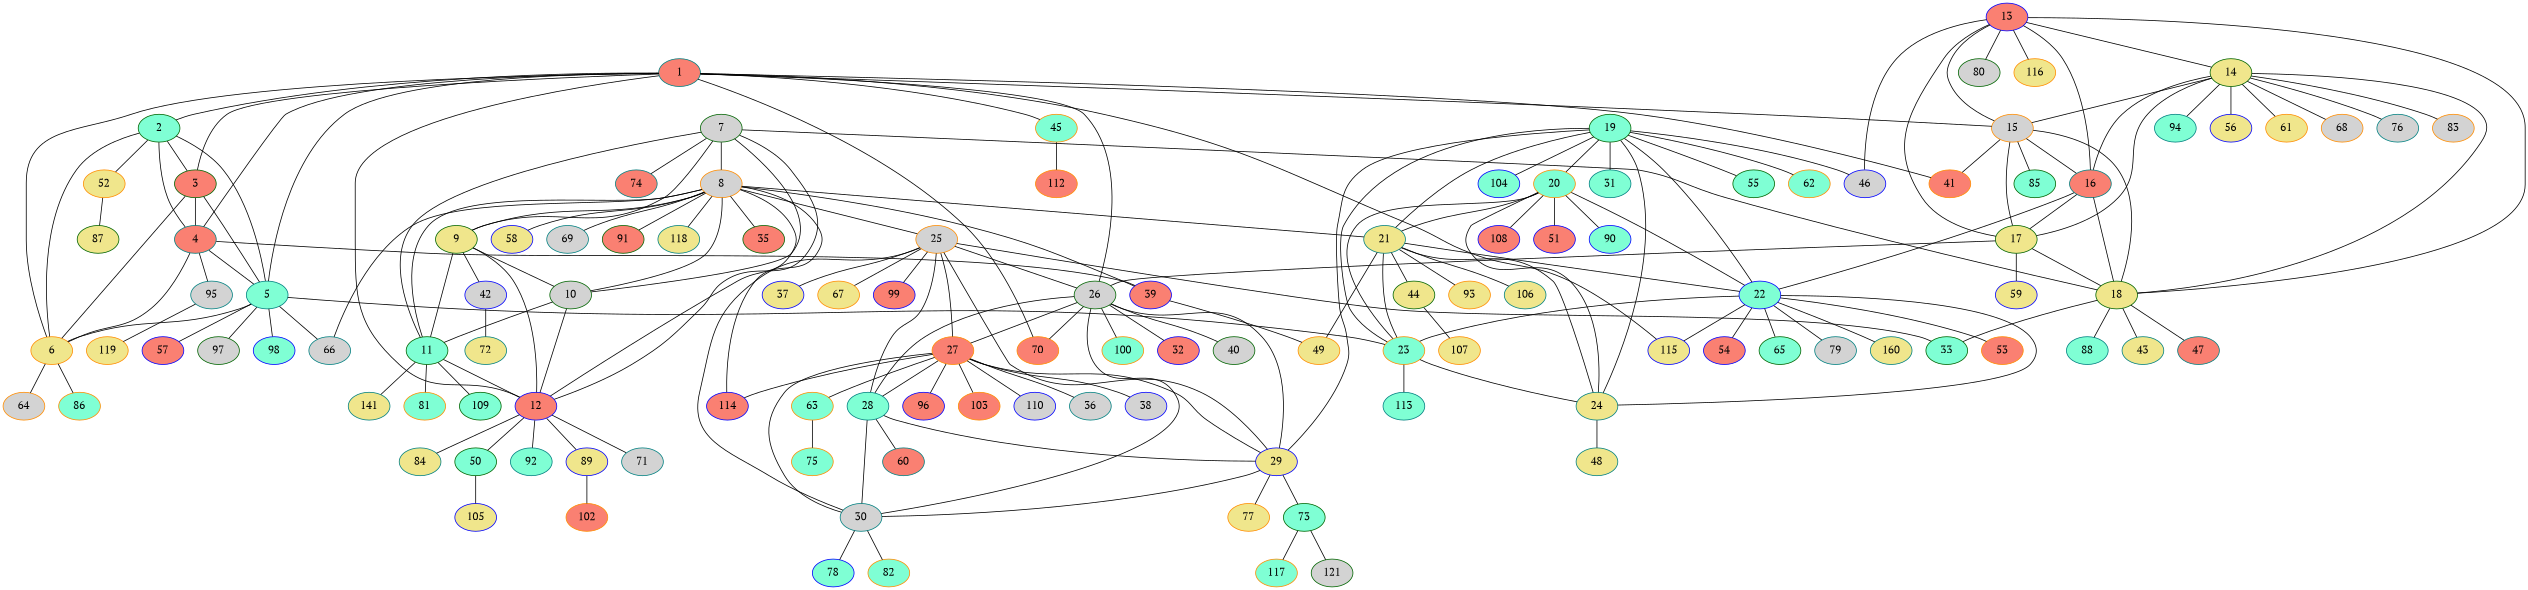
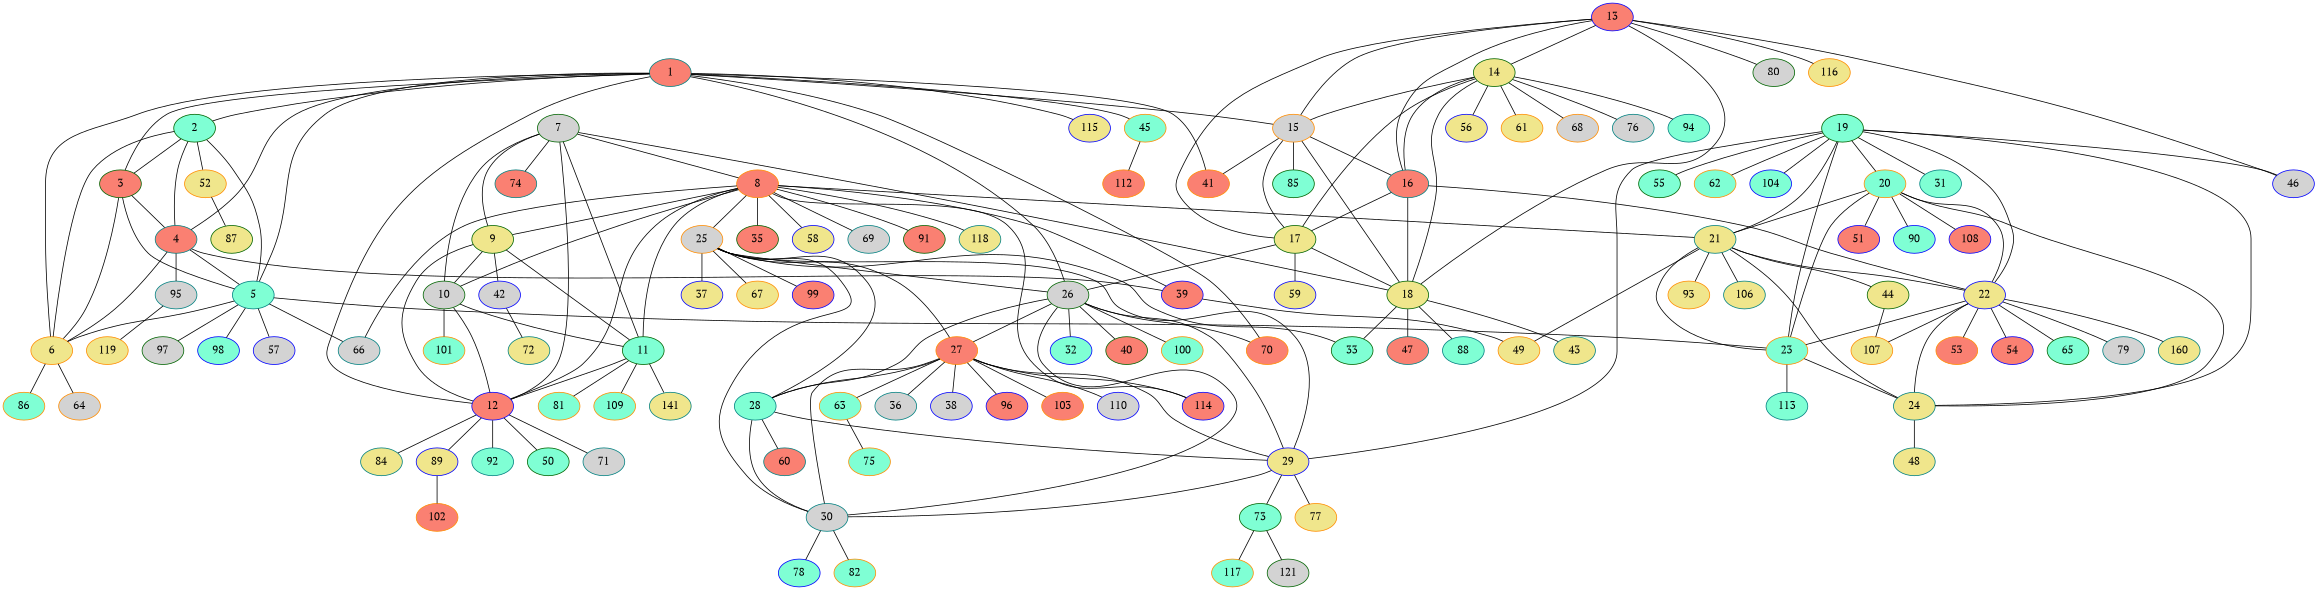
node "83": removed
node "8": fillcolor lightgrey -> salmon
node "22": fillcolor aquamarine -> khaki
edge "22" -- "115": now "22" -- "107"
node "57": fillcolor salmon -> lightgrey
node "101": added
node "32": fillcolor salmon -> aquamarine
node "40": fillcolor lightgrey -> salmon
node "109": color darkgreen -> darkorange
node "105": removed
